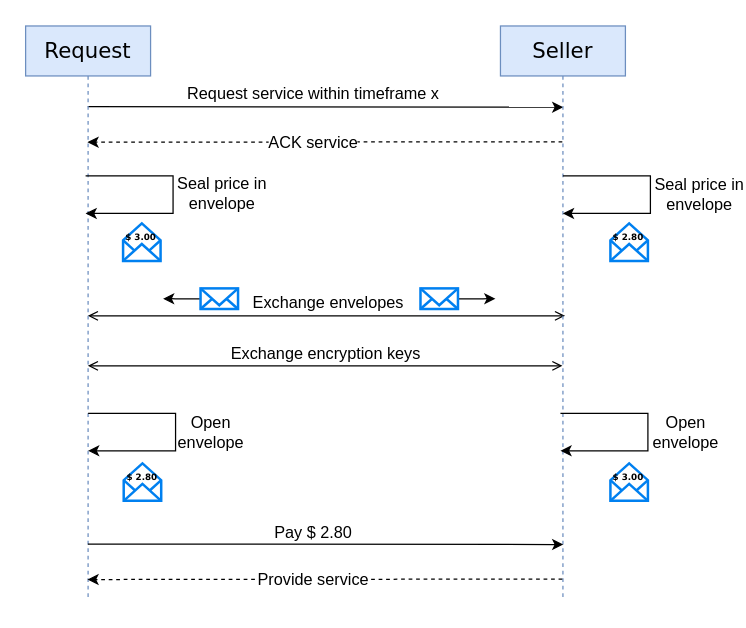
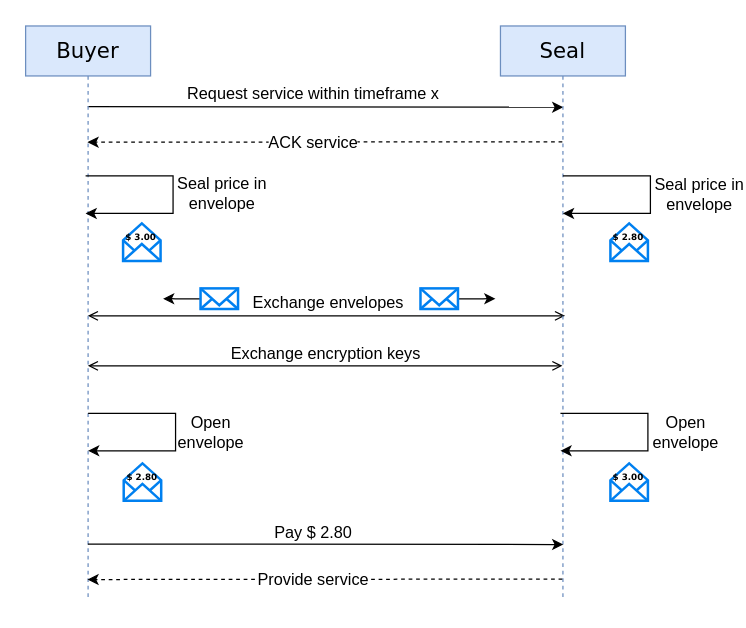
node "Request": label "Request" -> "Buyer"
node "Seller": label "Seller" -> "Seal"
